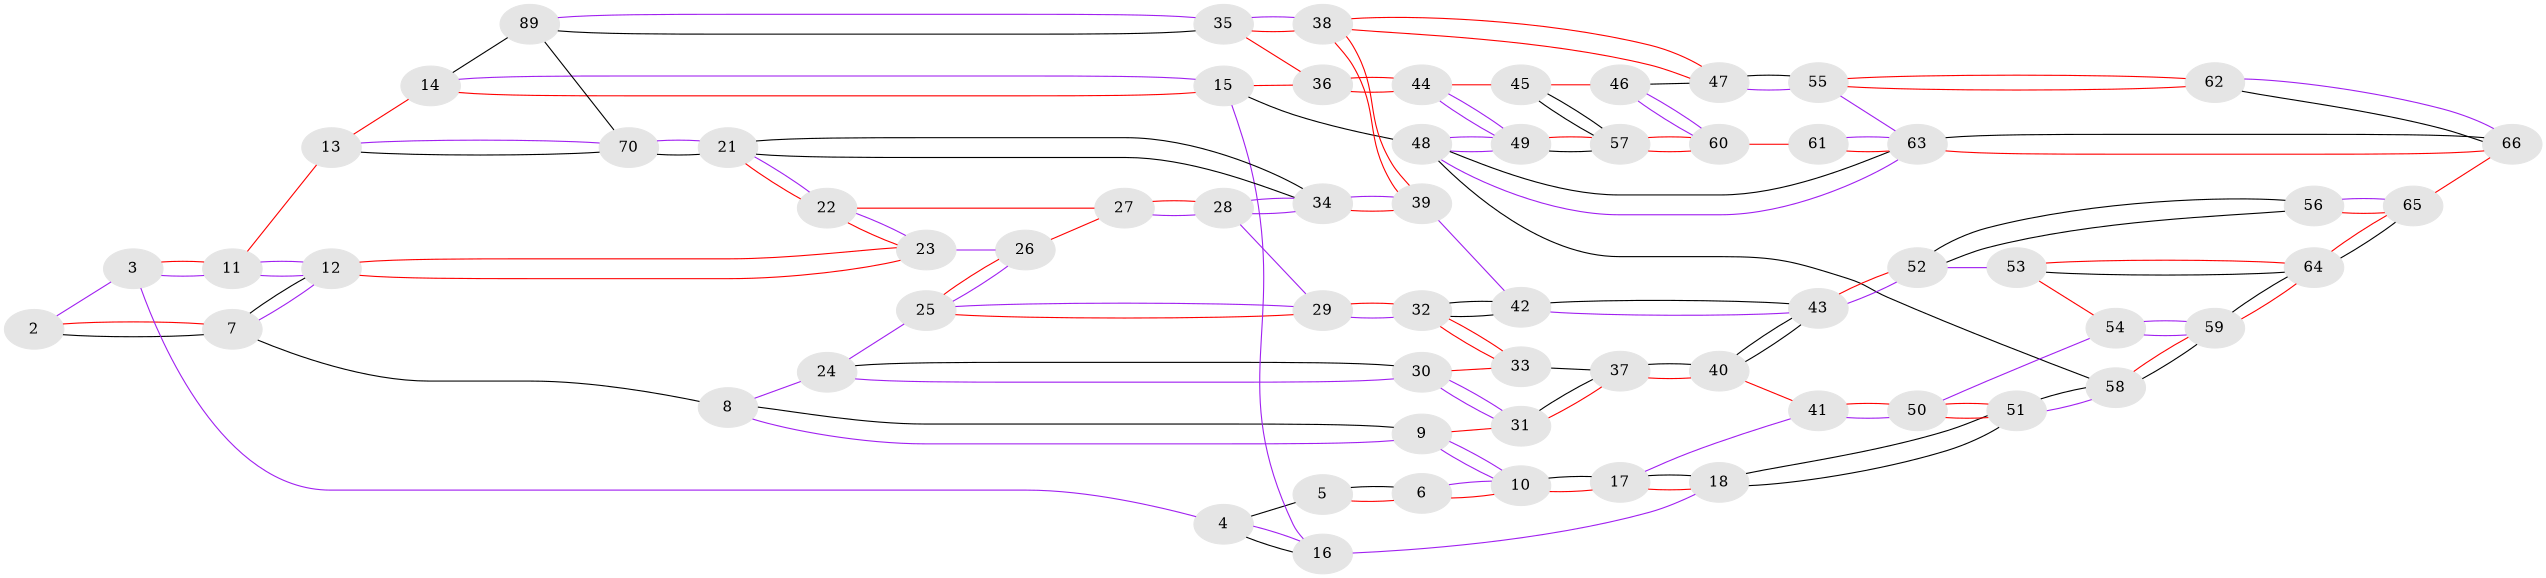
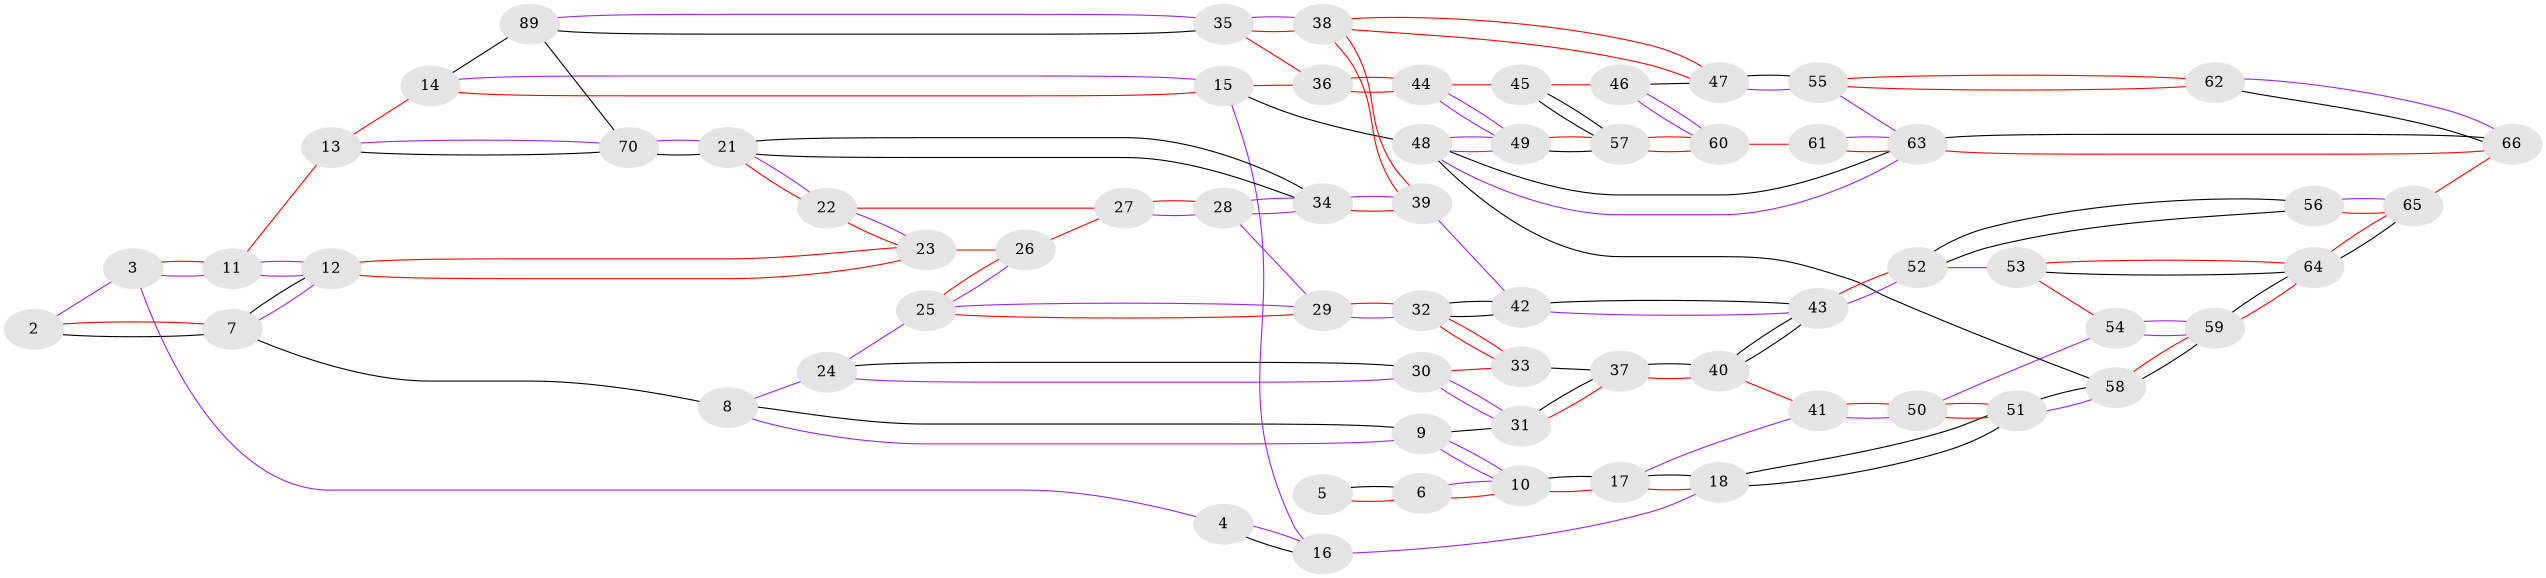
edge "23" -- "26": color purple -> red
edge "31" -- "9": color red -> black
edge "5" -- "4": removed
